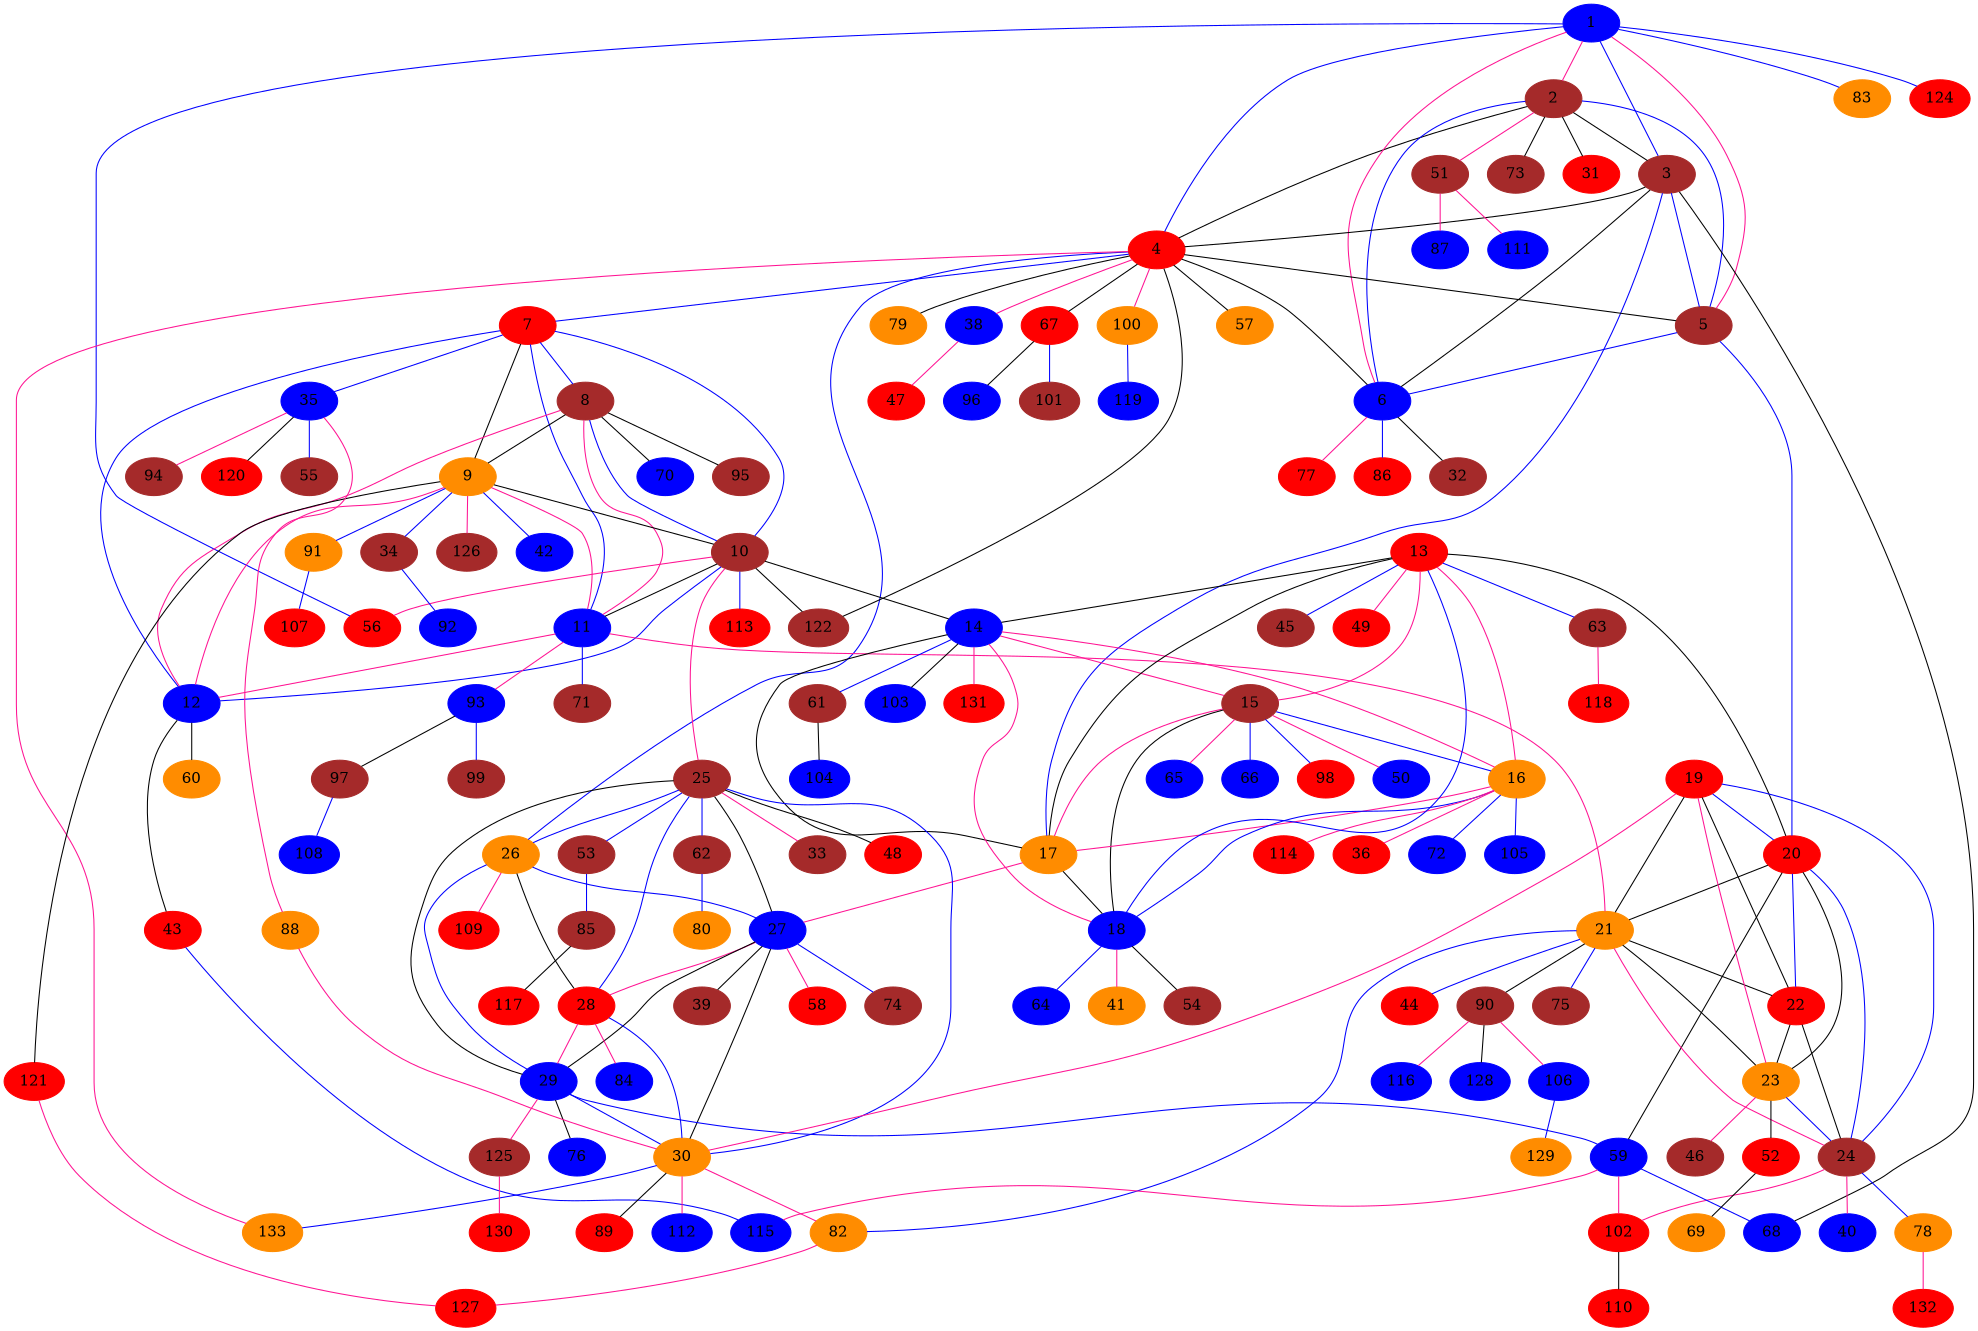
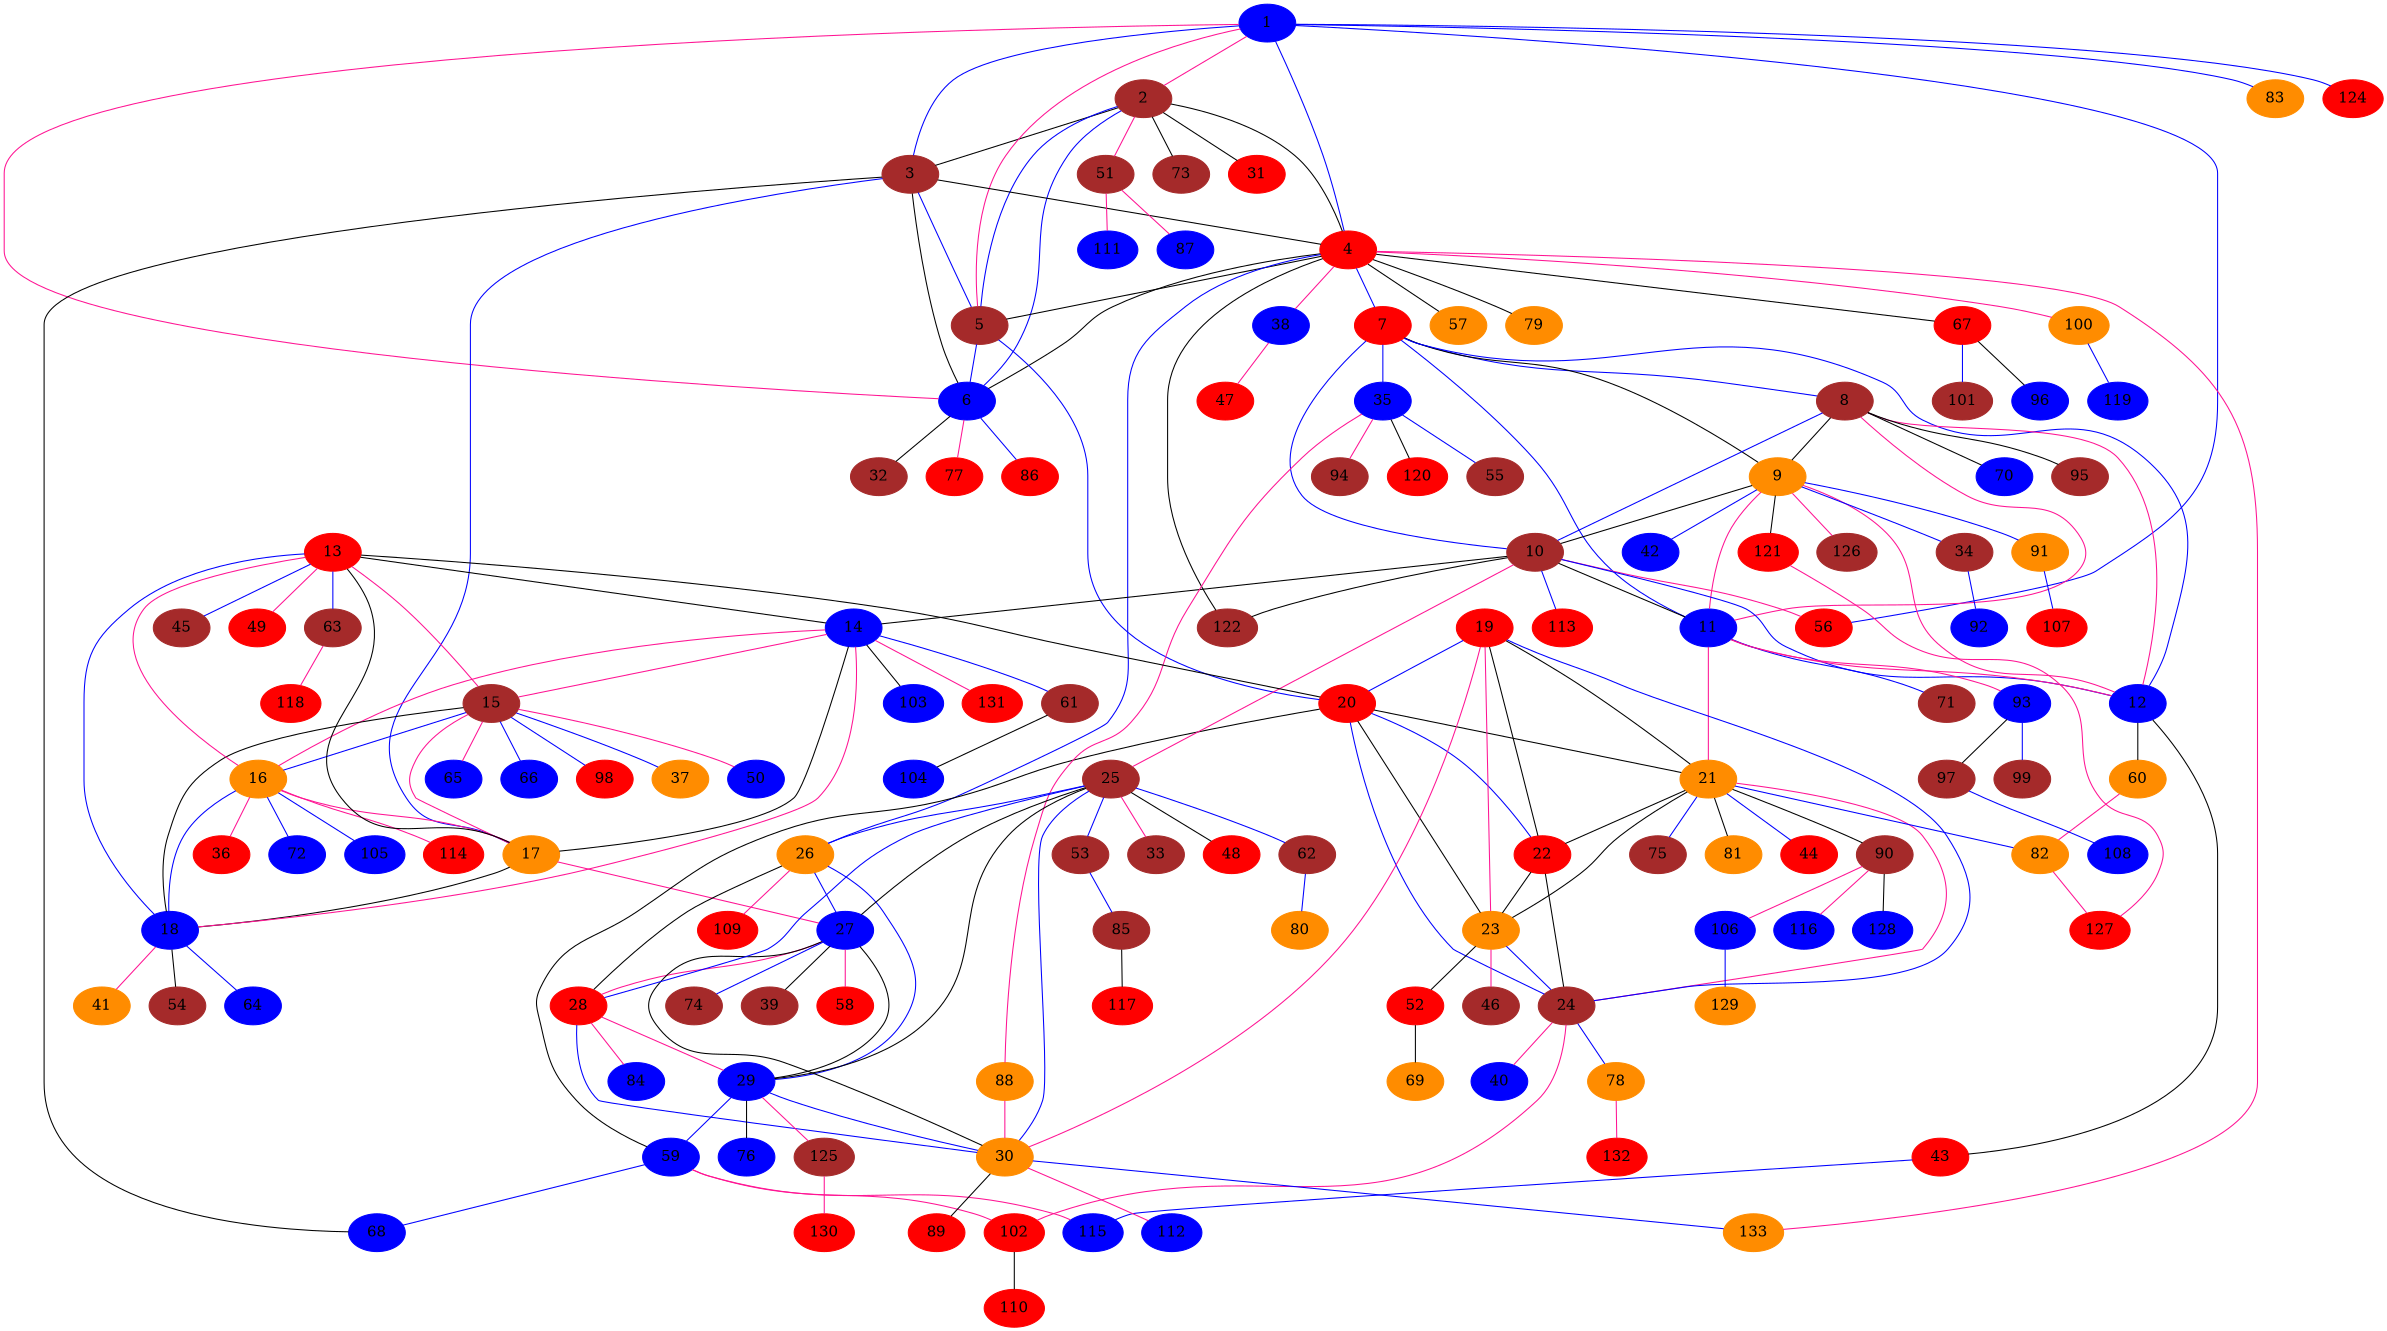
node "37": added
node "81": added
edge "30" -- "82": now "60" -- "82"
